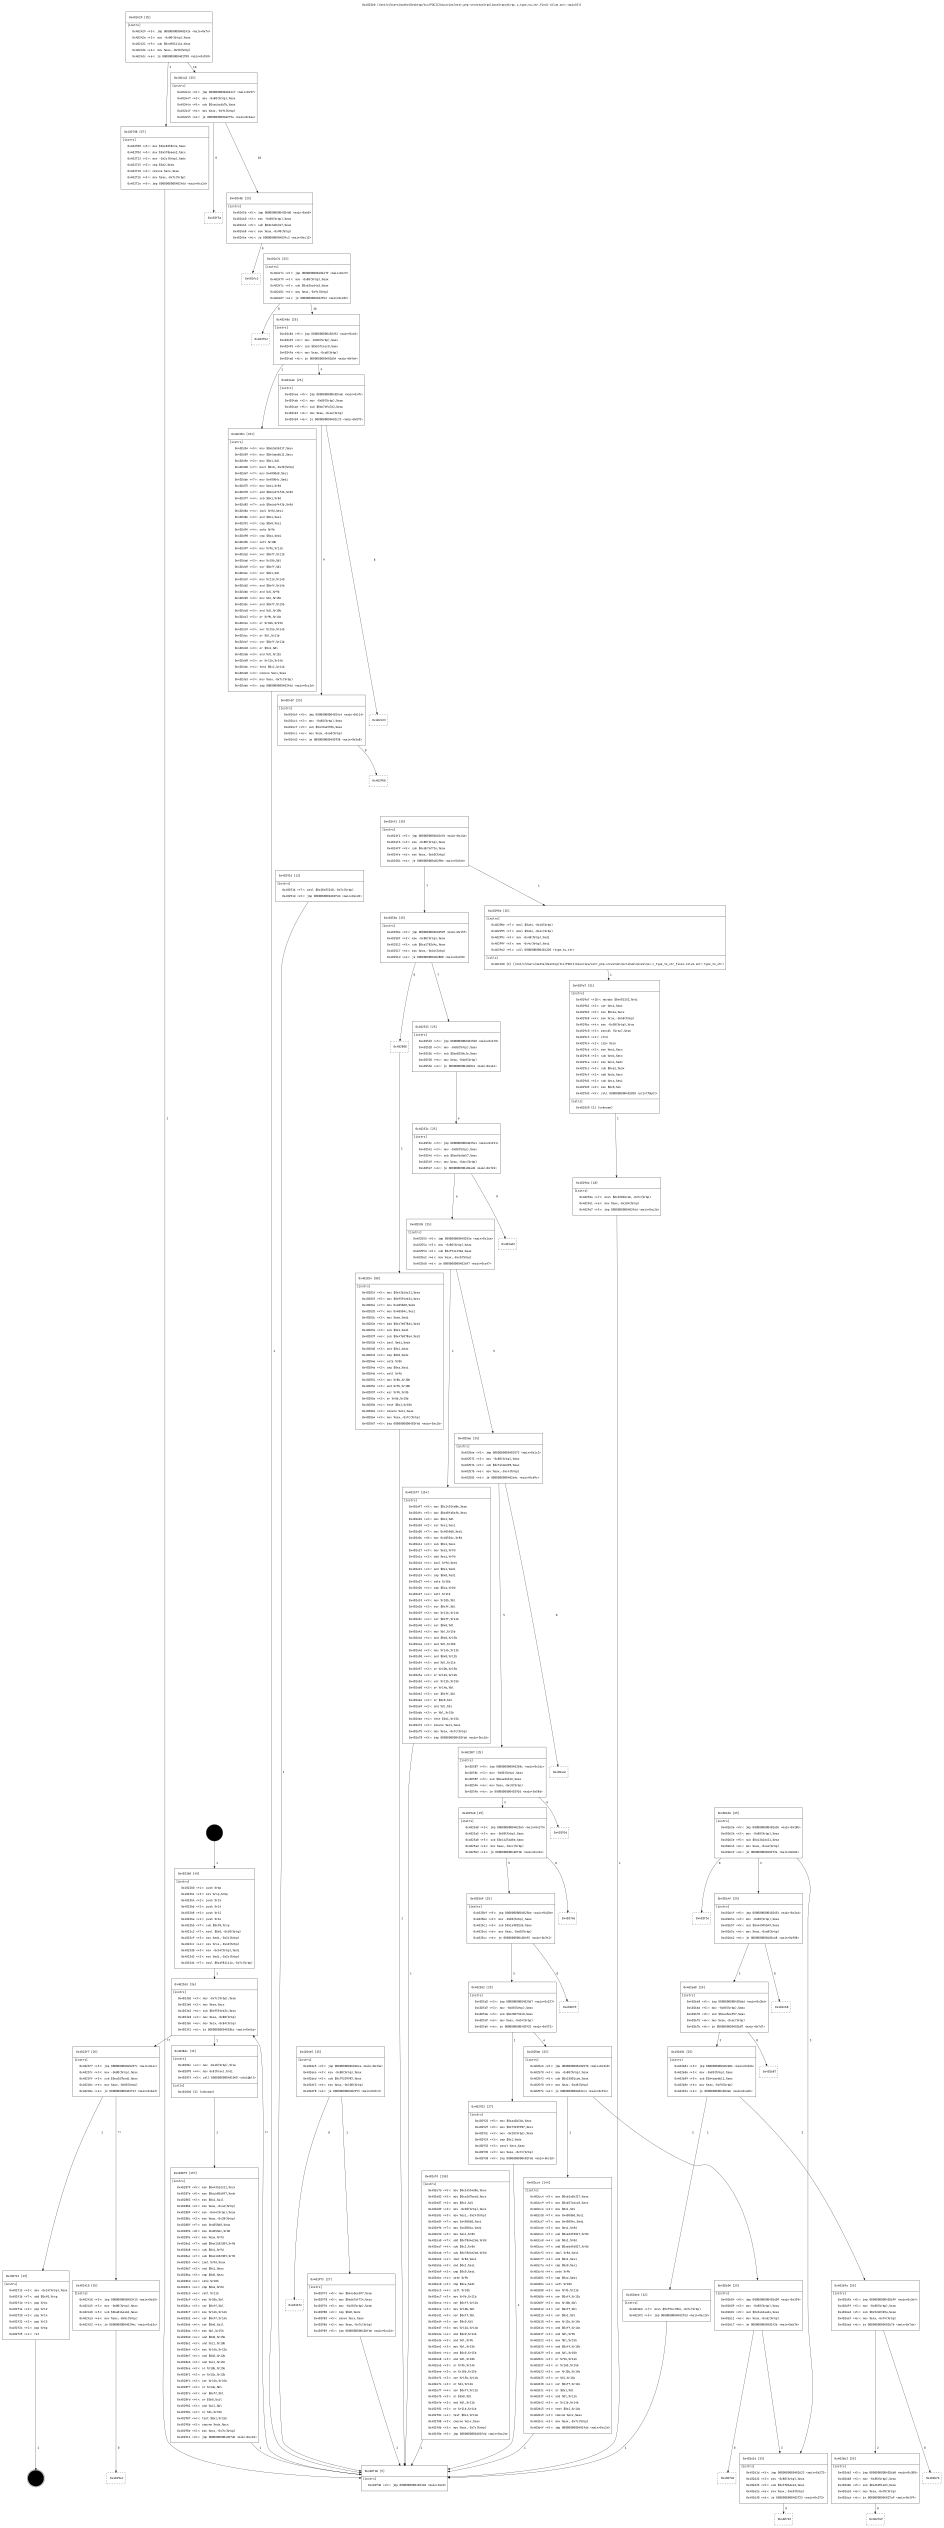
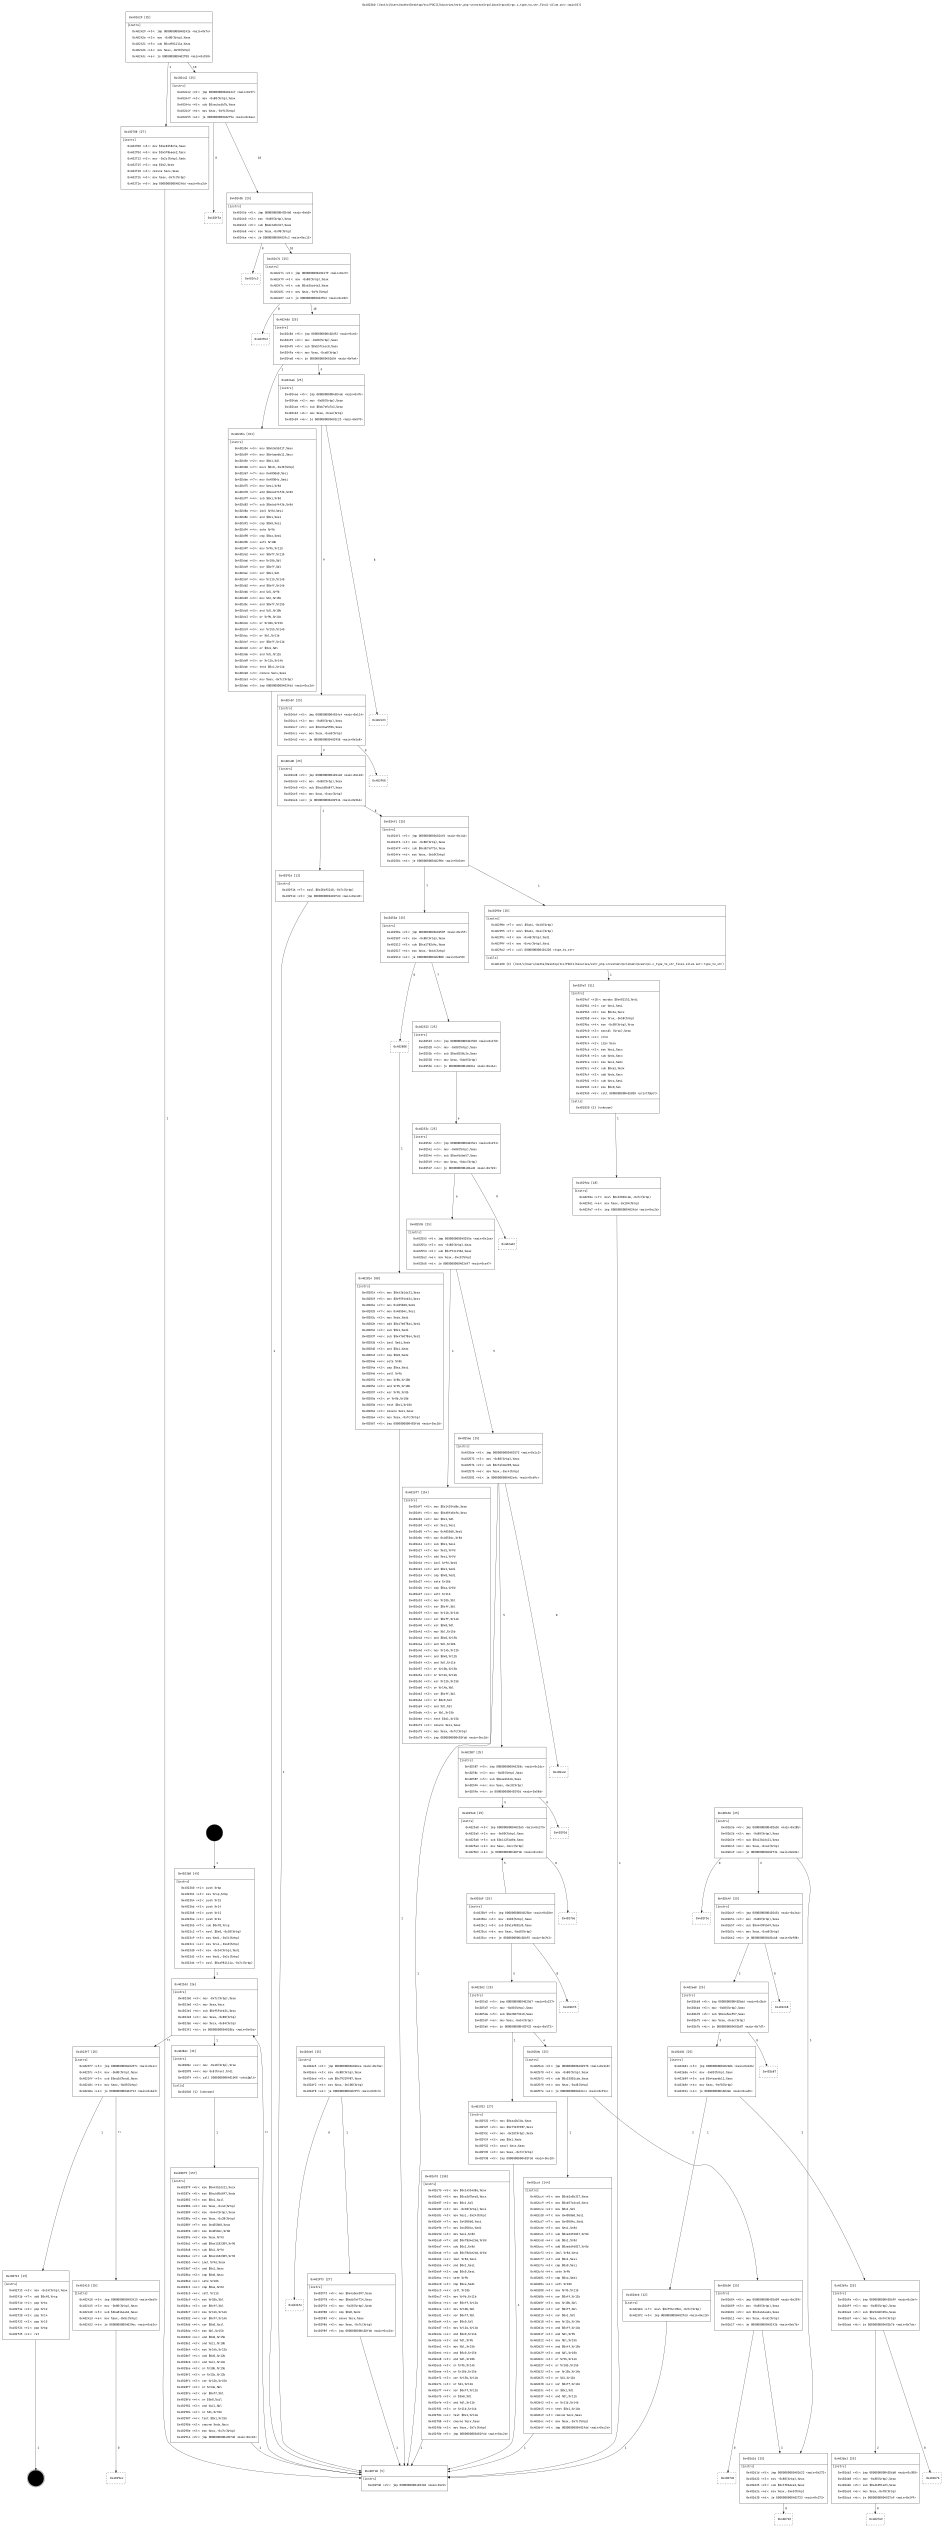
edge "0x40245b [25]" -> "0x402474 [25]": added, label "10"
node "0x4024d8 [25]": added
edge "0x4025a0 [25]" -> "0x4025b9 [25]": reversed
edge "0x402df7 [134]" -> "0x402fdd [5]": now "0x40256e [25]" -> "0x402fdd [5]"
